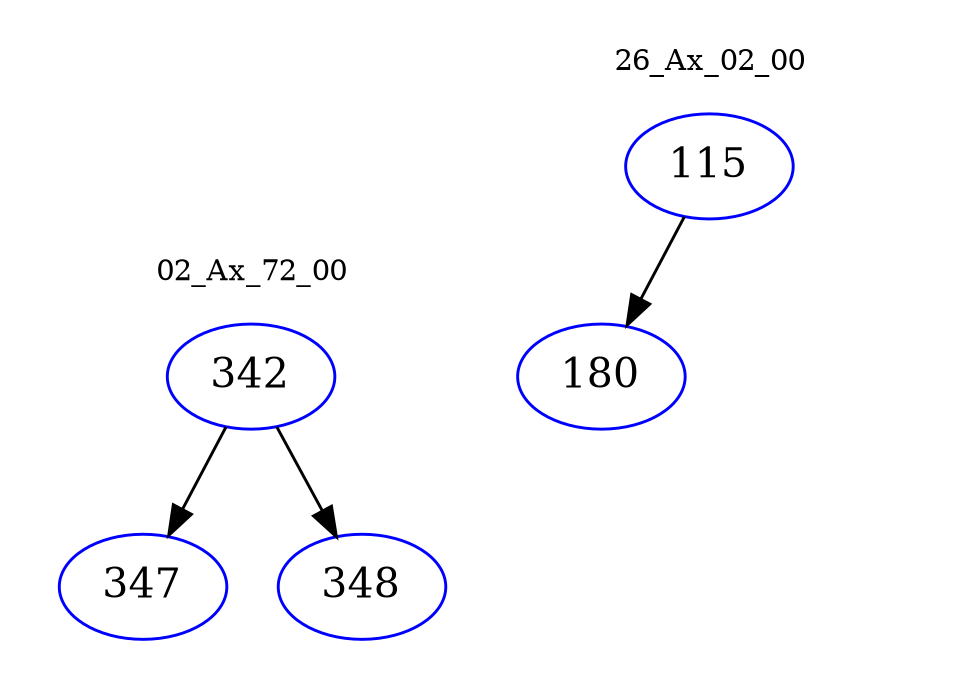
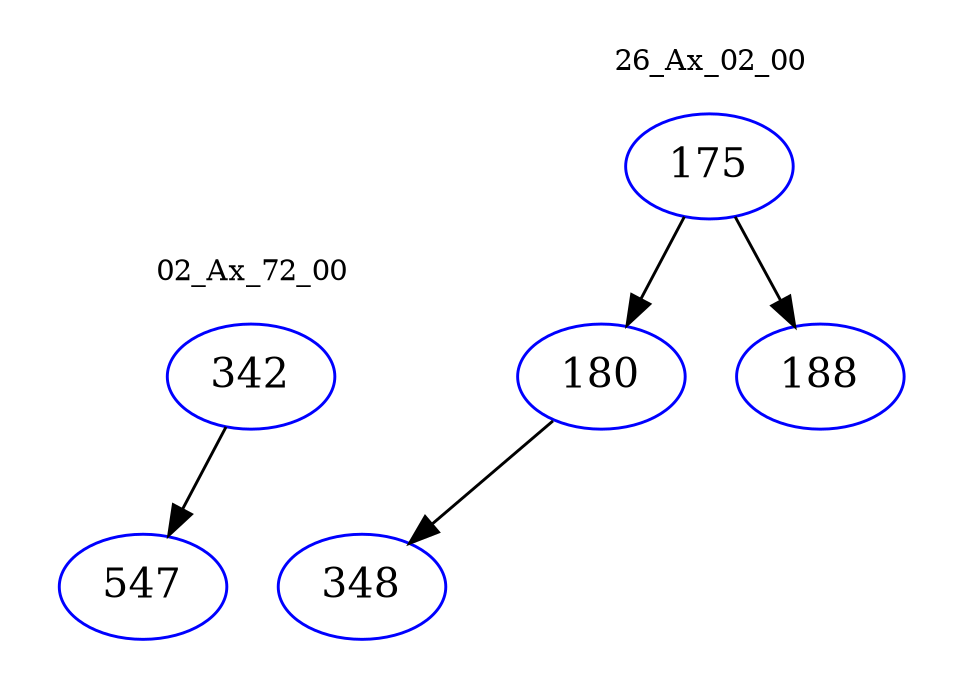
node "115": label "115" -> "175"
node "188": added
edge "342" -> "348": now "180" -> "348"
node "347": label "347" -> "547"
